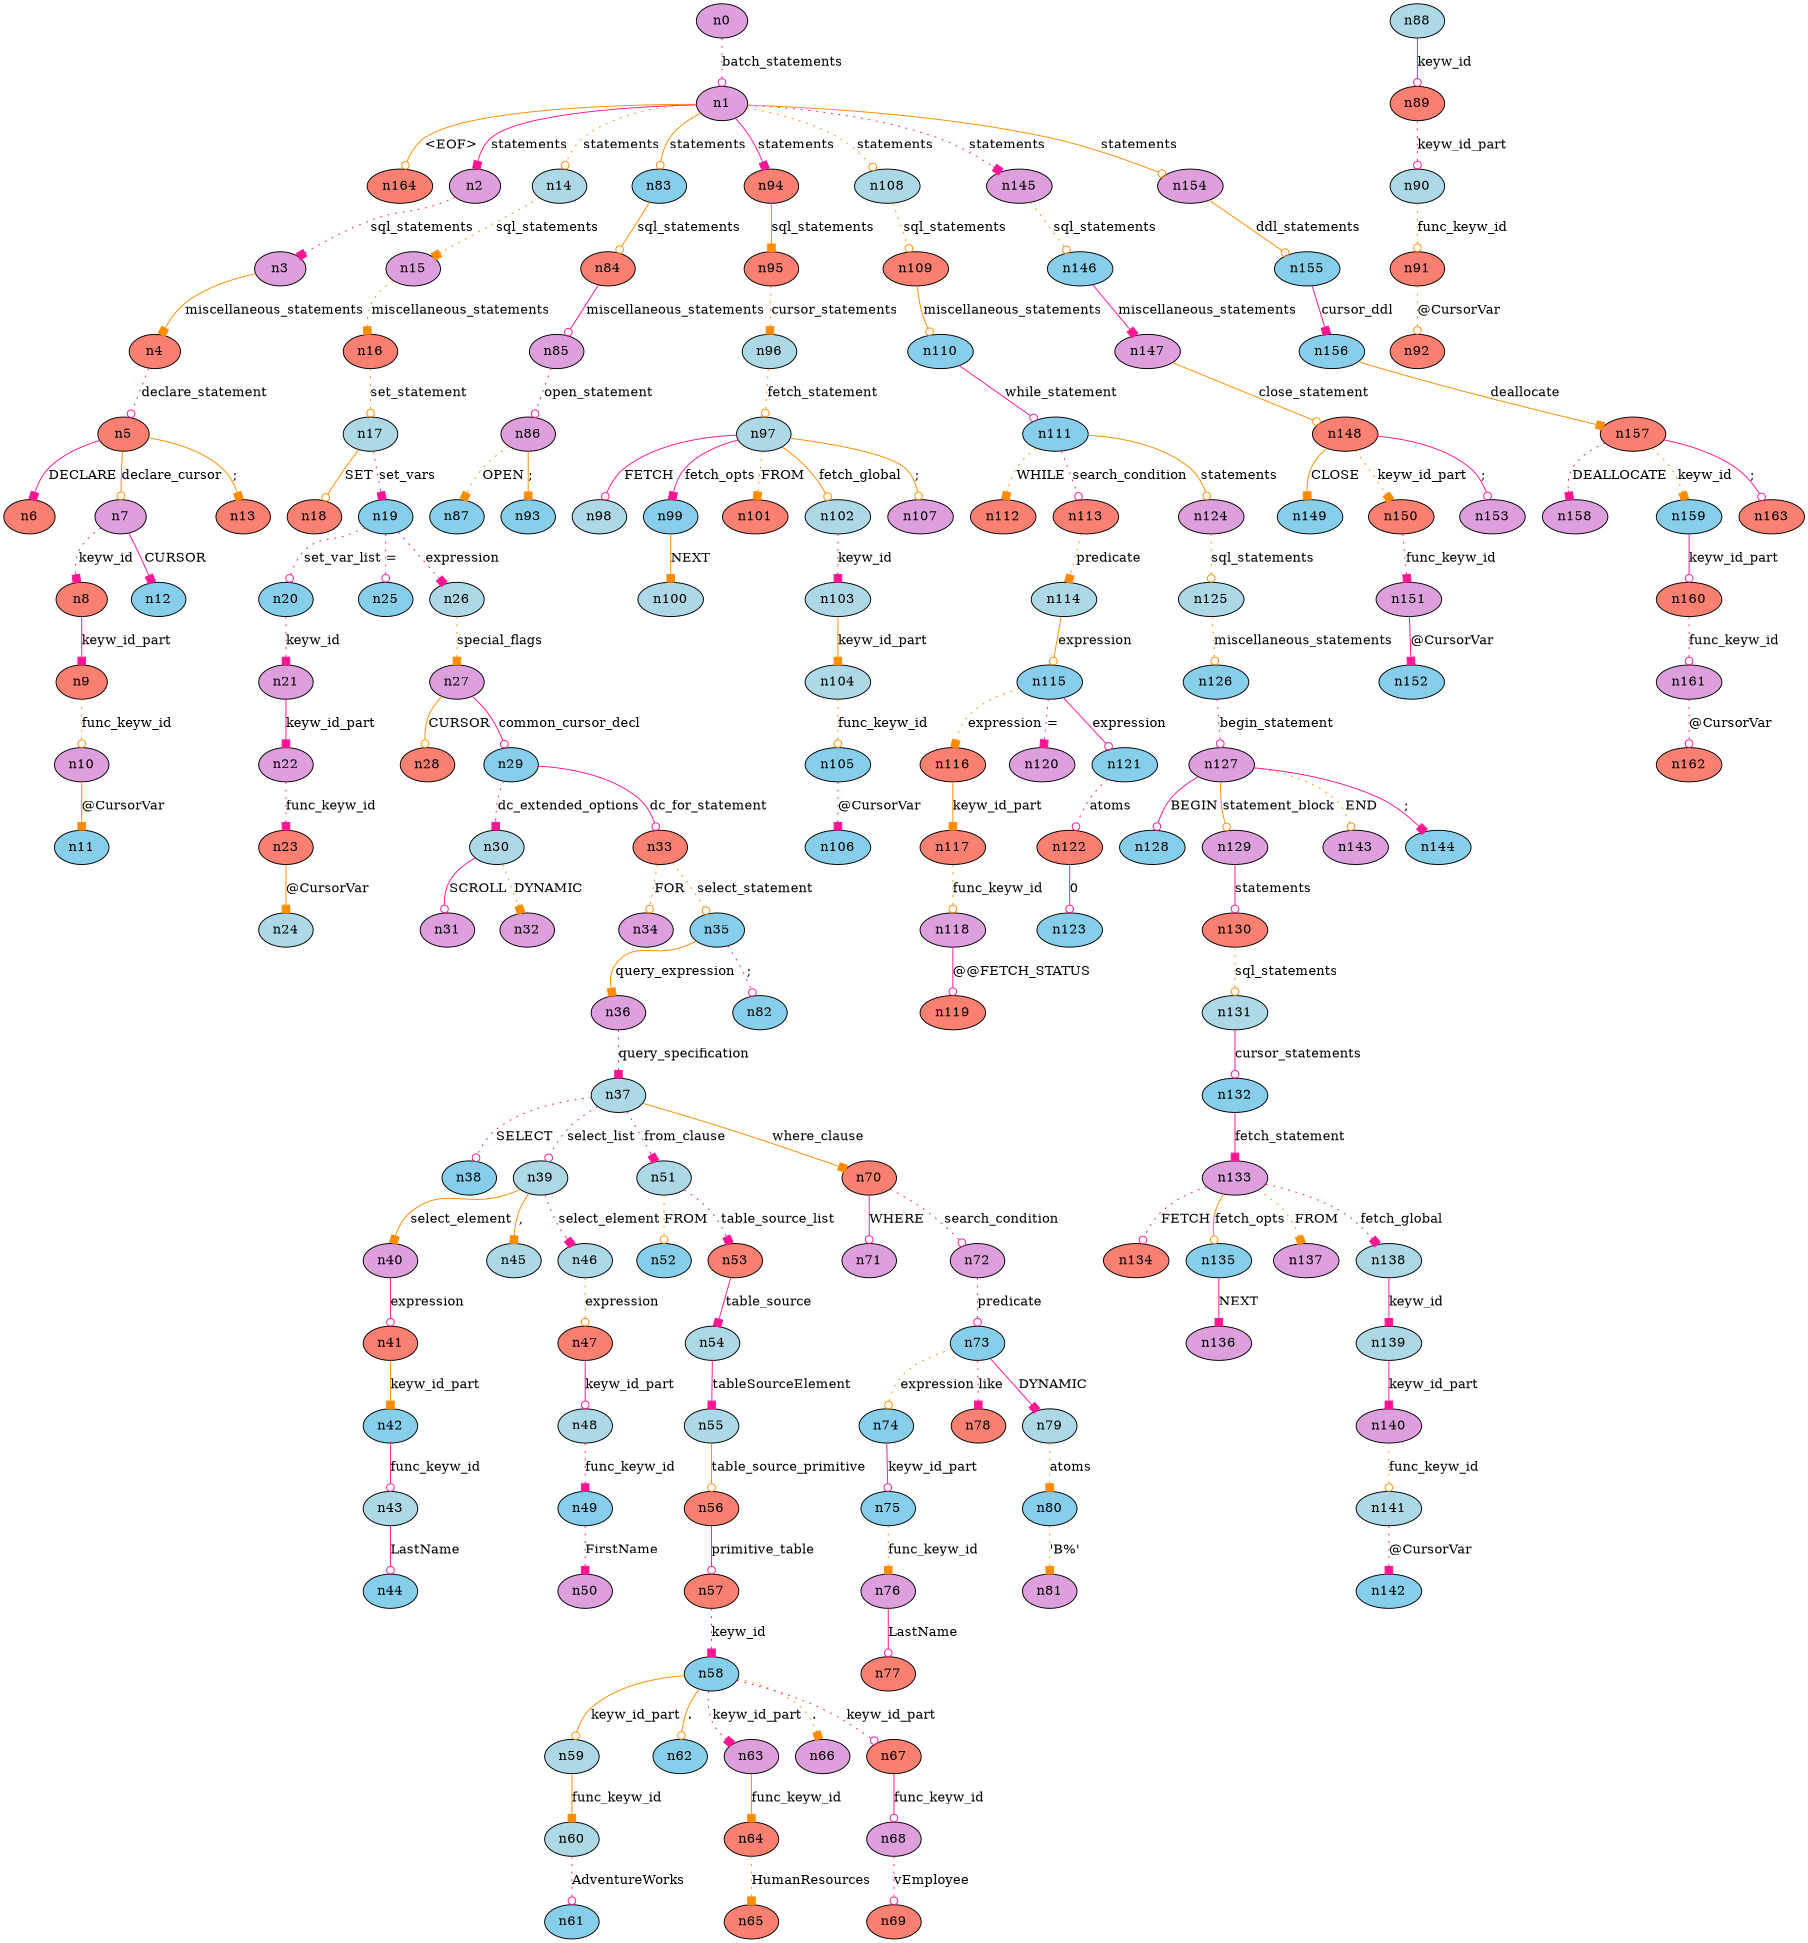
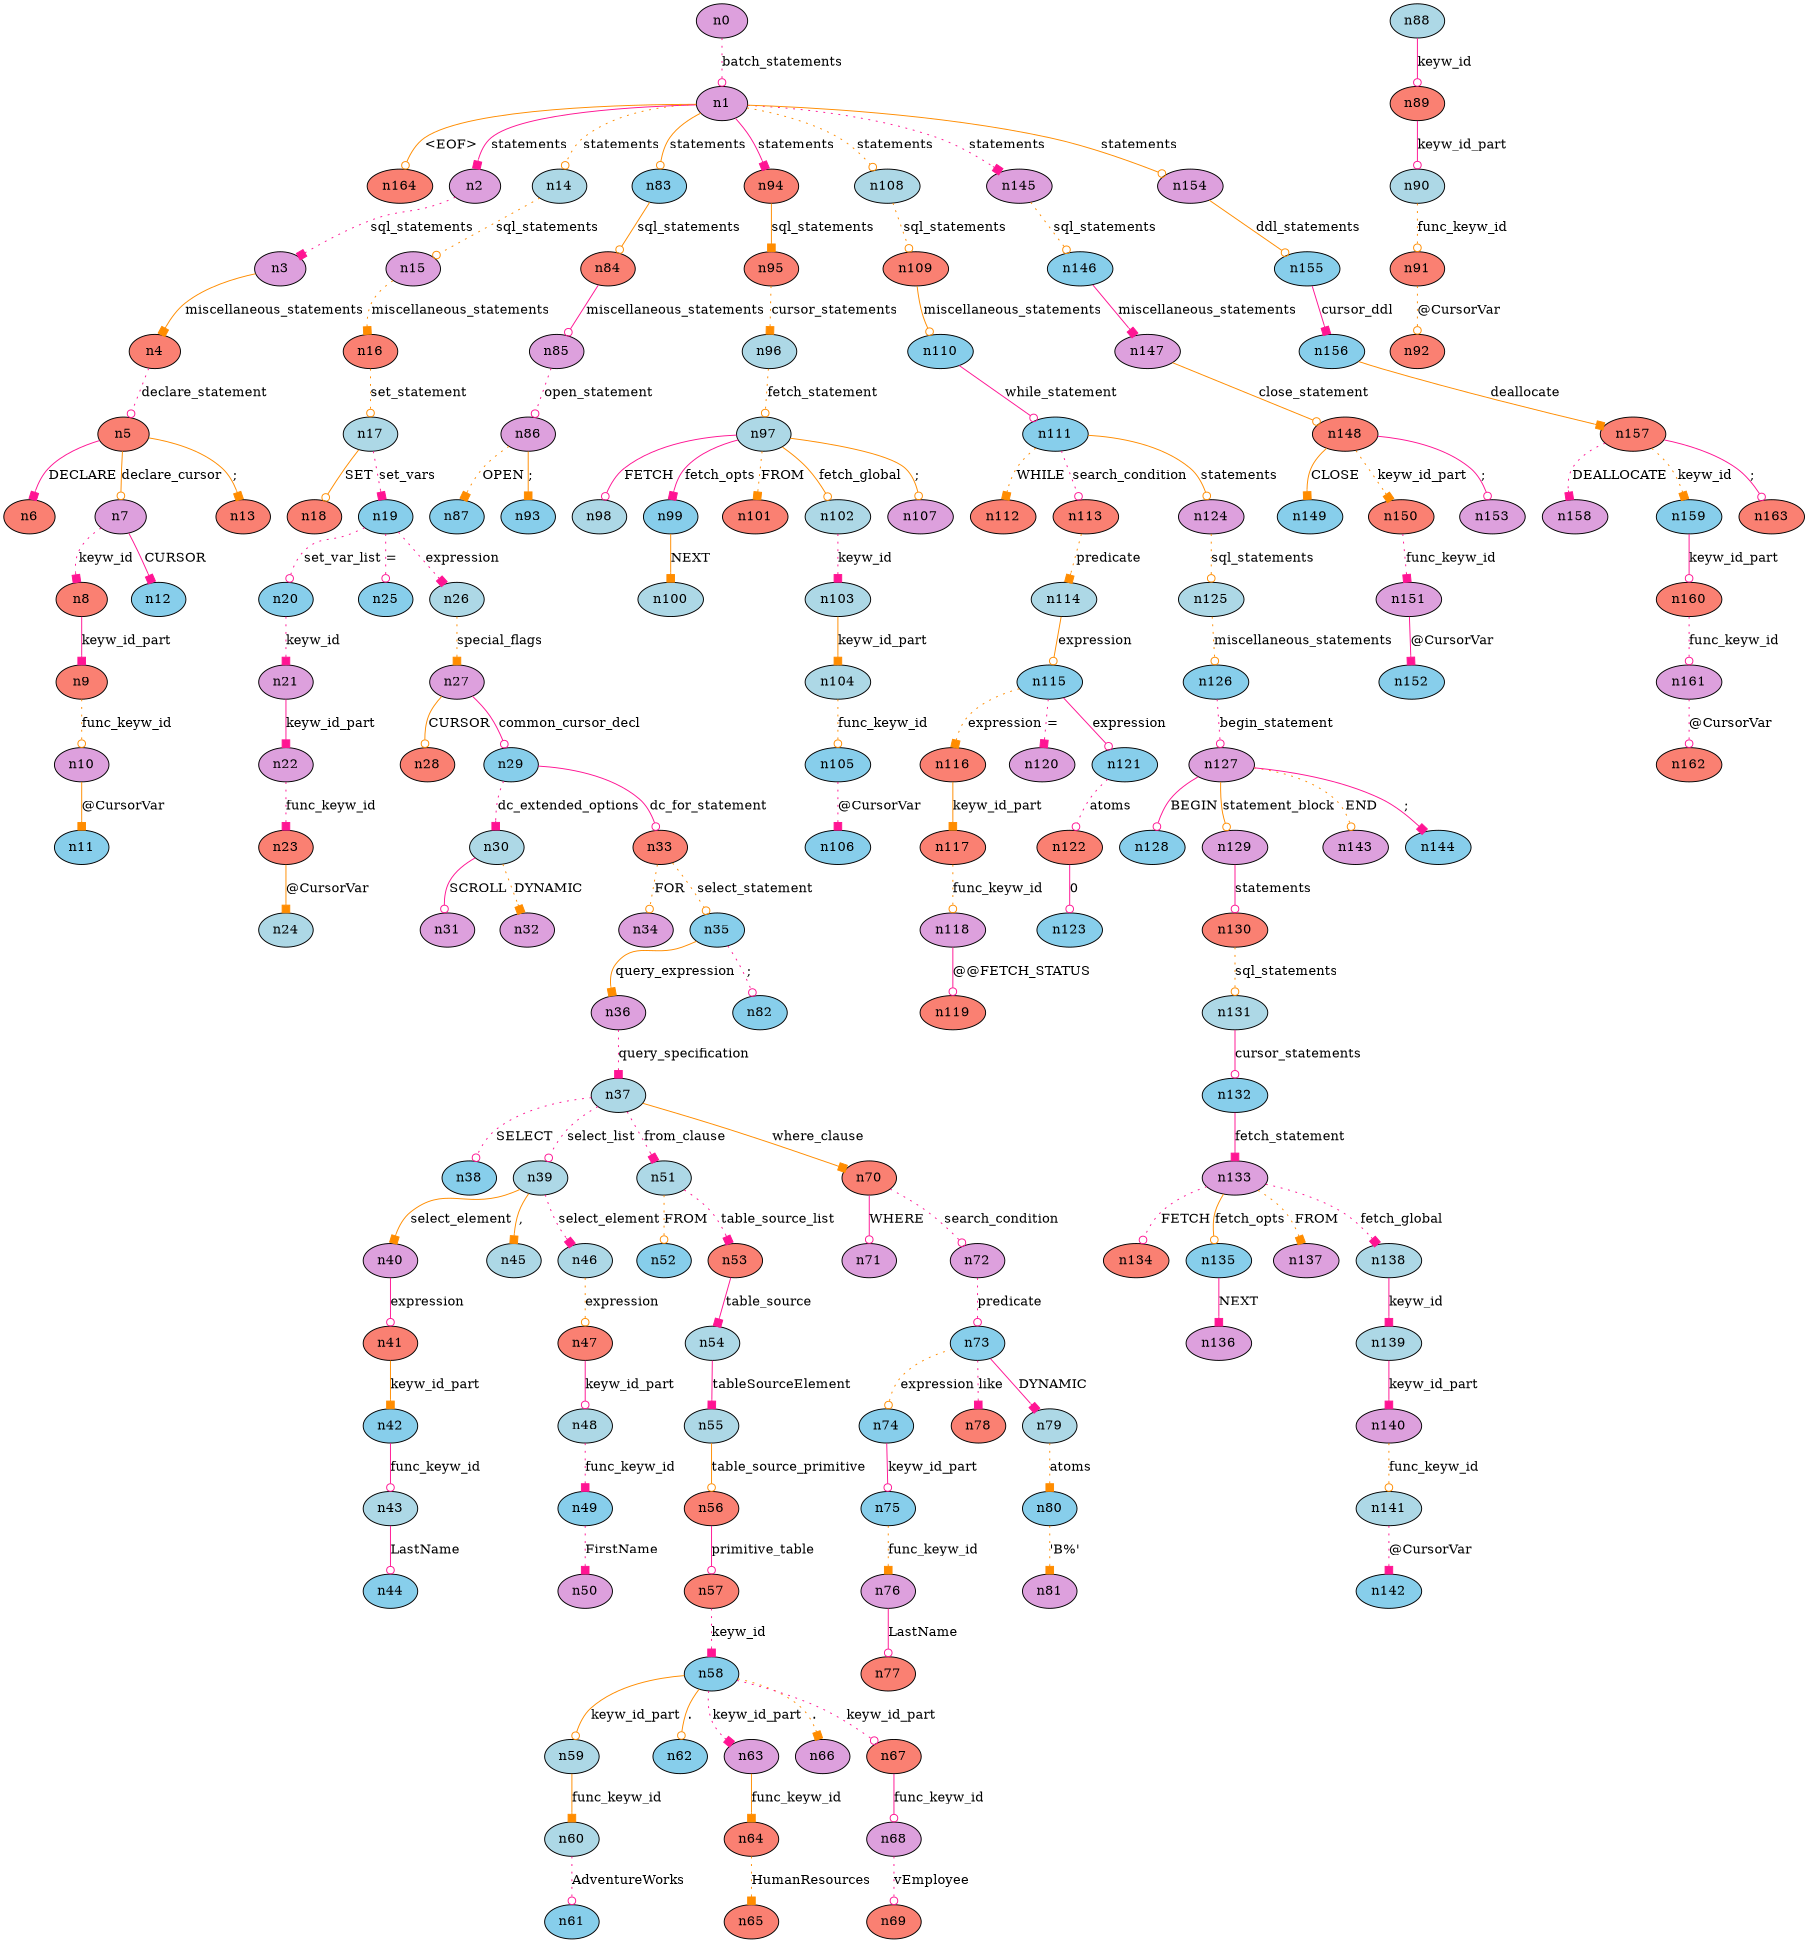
edge "n89" -> "n90": style dotted -> solid
edge "n14" -> "n15": arrowhead box -> odot
